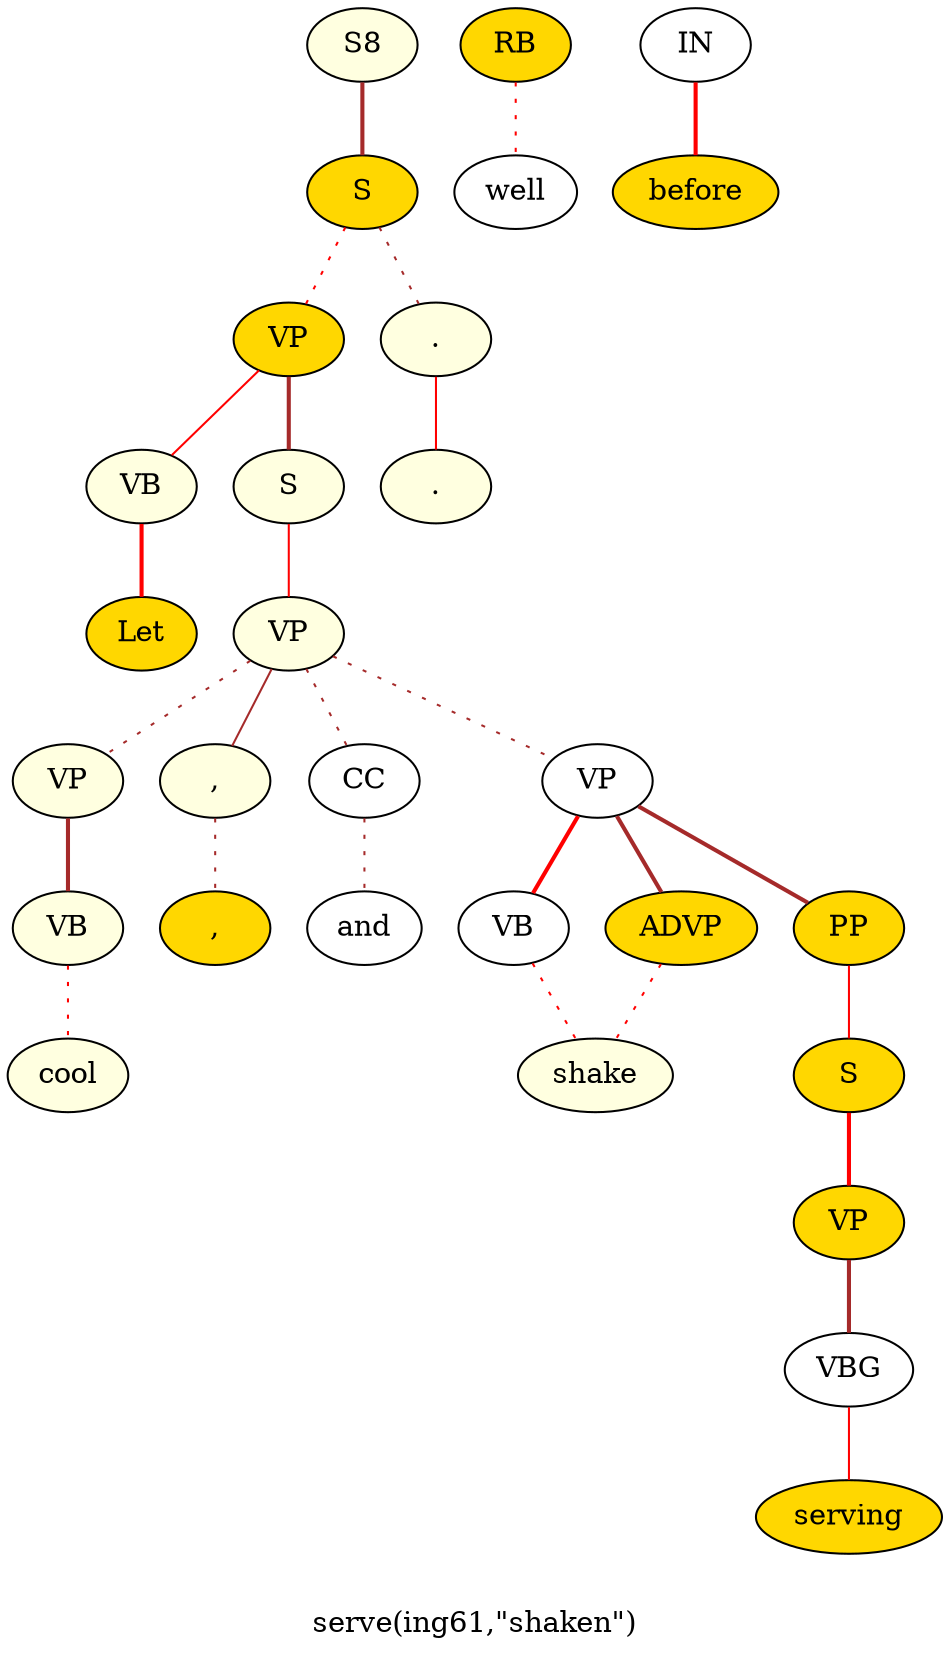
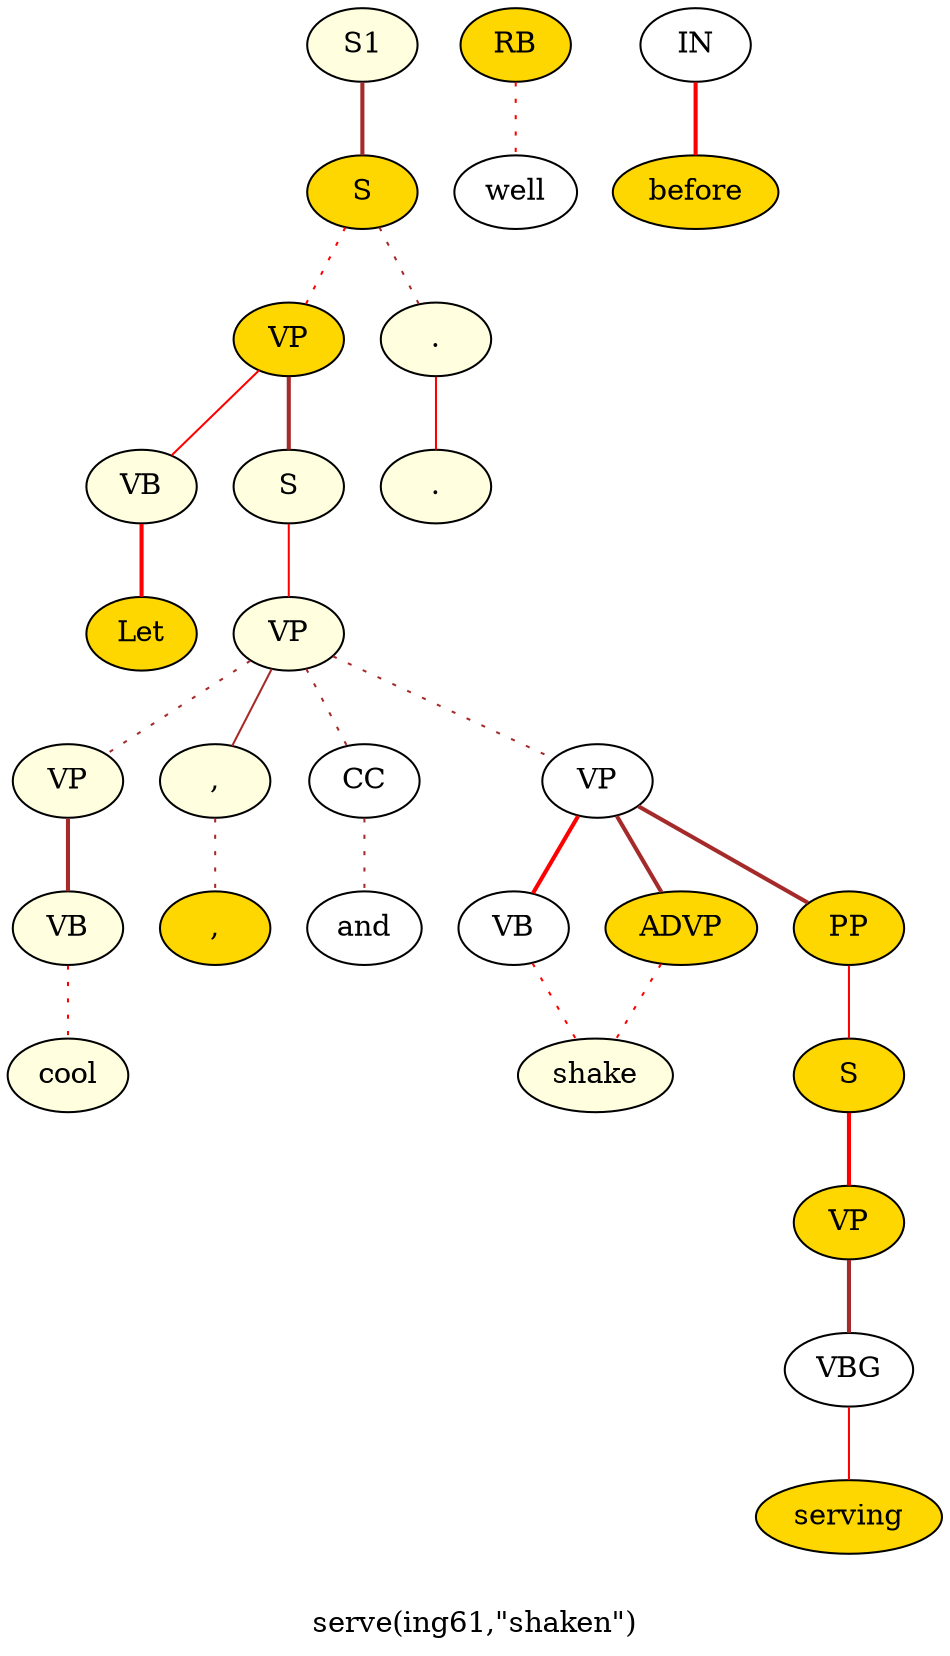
node "S8": label "S8" -> "S1"
